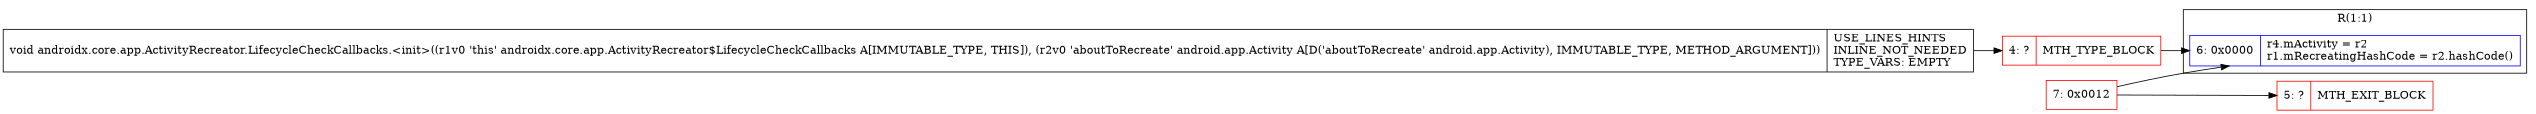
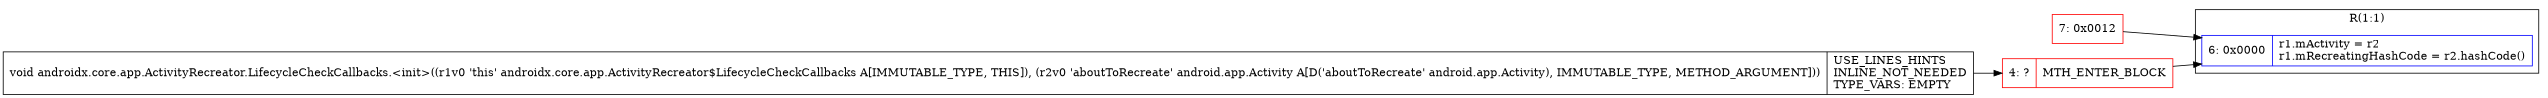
node "6: 0x0000": text "r4.mActivity = r2" -> "r1.mActivity = r2"
node "4: ?": text "MTH_TYPE_BLOCK" -> "MTH_ENTER_BLOCK"
node "5: ?": removed
